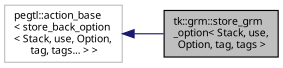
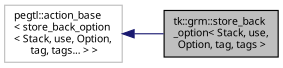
node "tk::grm::store_grm _option< Stack, use, Option, tag, tags >": label "tk::grm::store_grm _option< Stack, use, Option, tag, tags >" -> "tk::grm::store_back _option< Stack, use, Option, tag, tags >"
